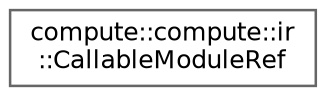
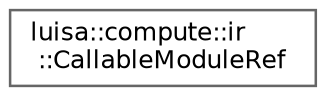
node "compute::compute::ir ::CallableModuleRef": label "compute::compute::ir ::CallableModuleRef" -> "luisa::compute::ir ::CallableModuleRef"
